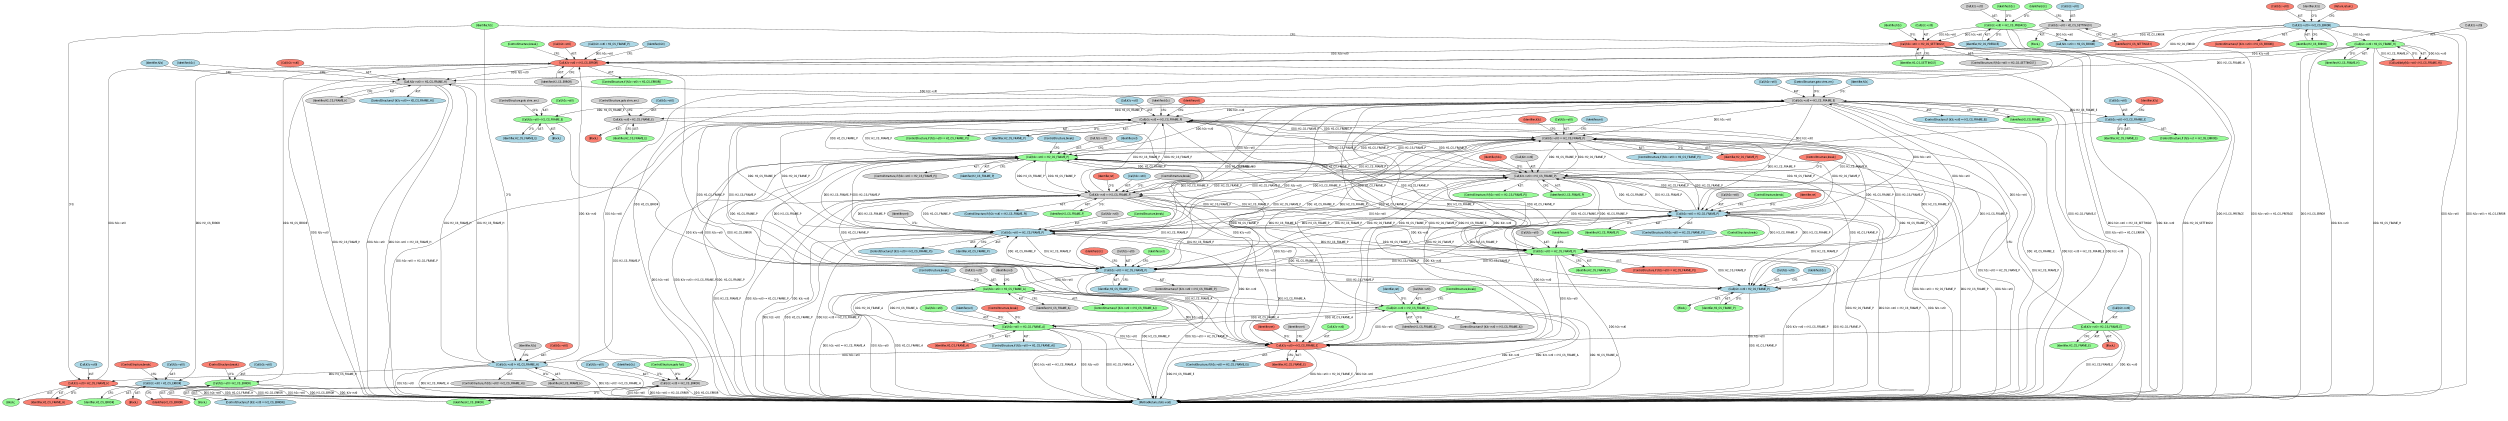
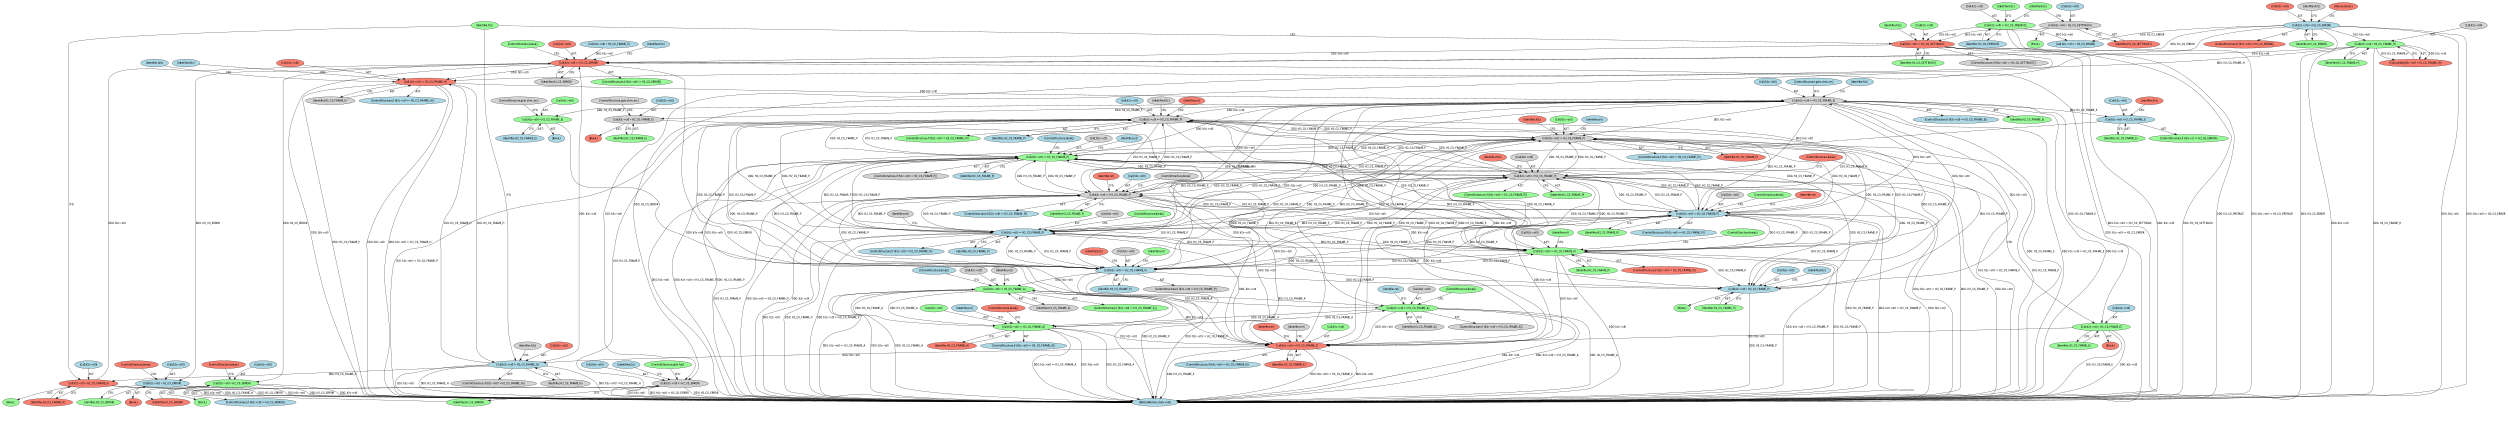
node "(Call,h2c->st0 == H2_CS_FRAME_H)": fillcolor lightgrey -> salmon
